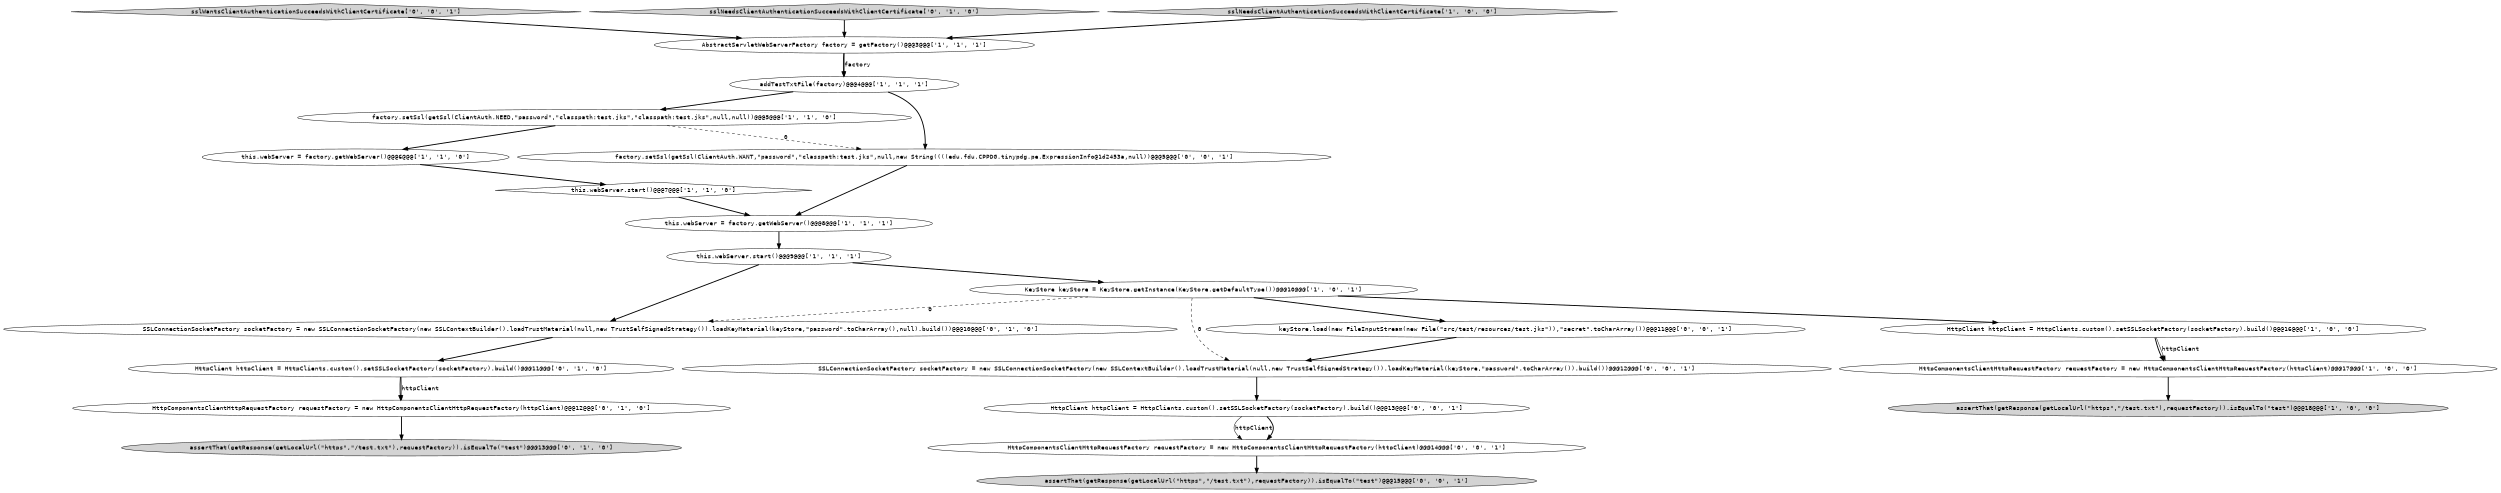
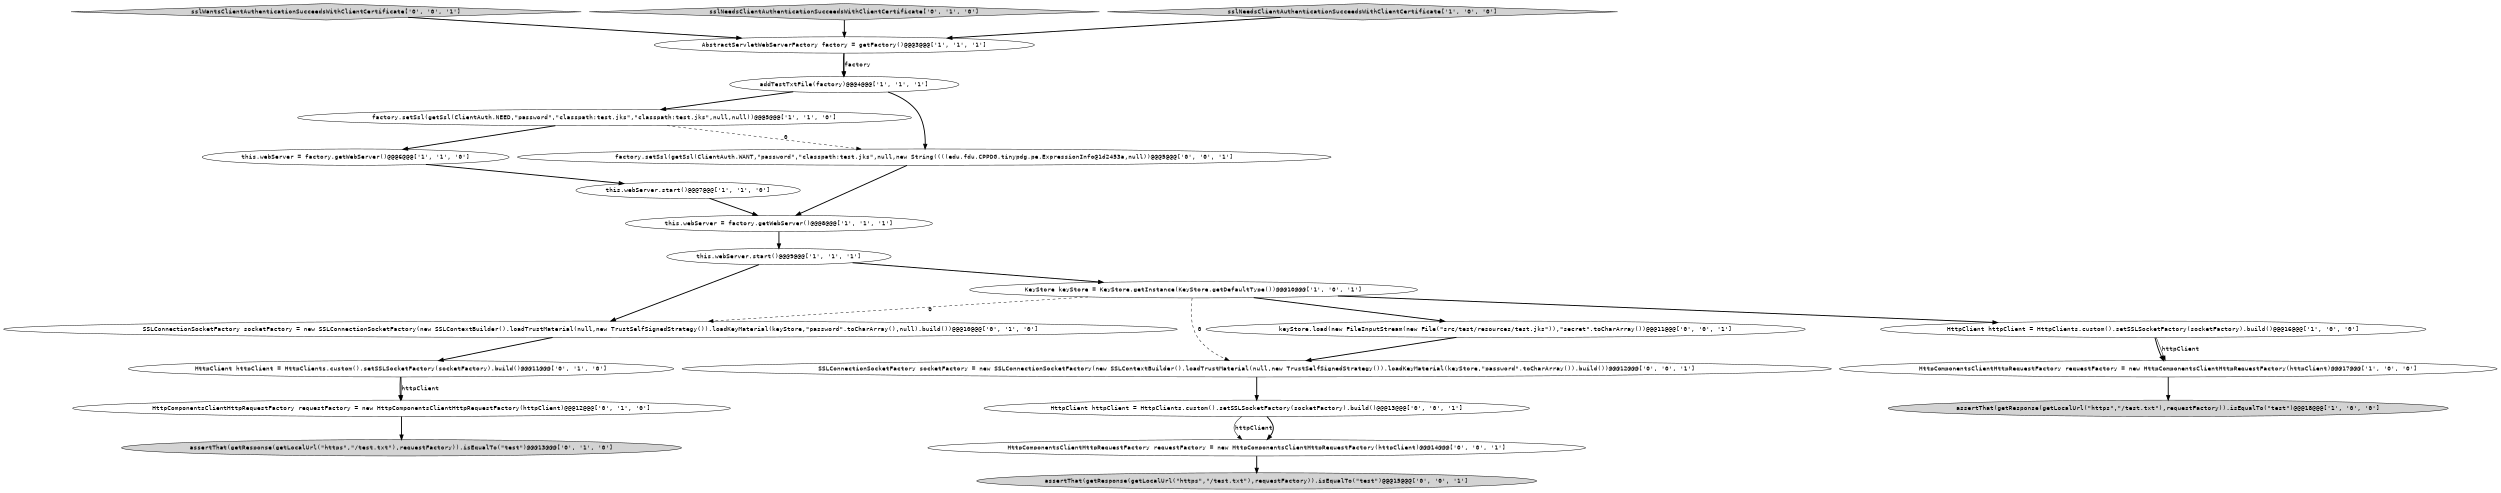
node "this.webServer.start()@@@7@@@['1', '1', '0']": shape diamond -> ellipse
